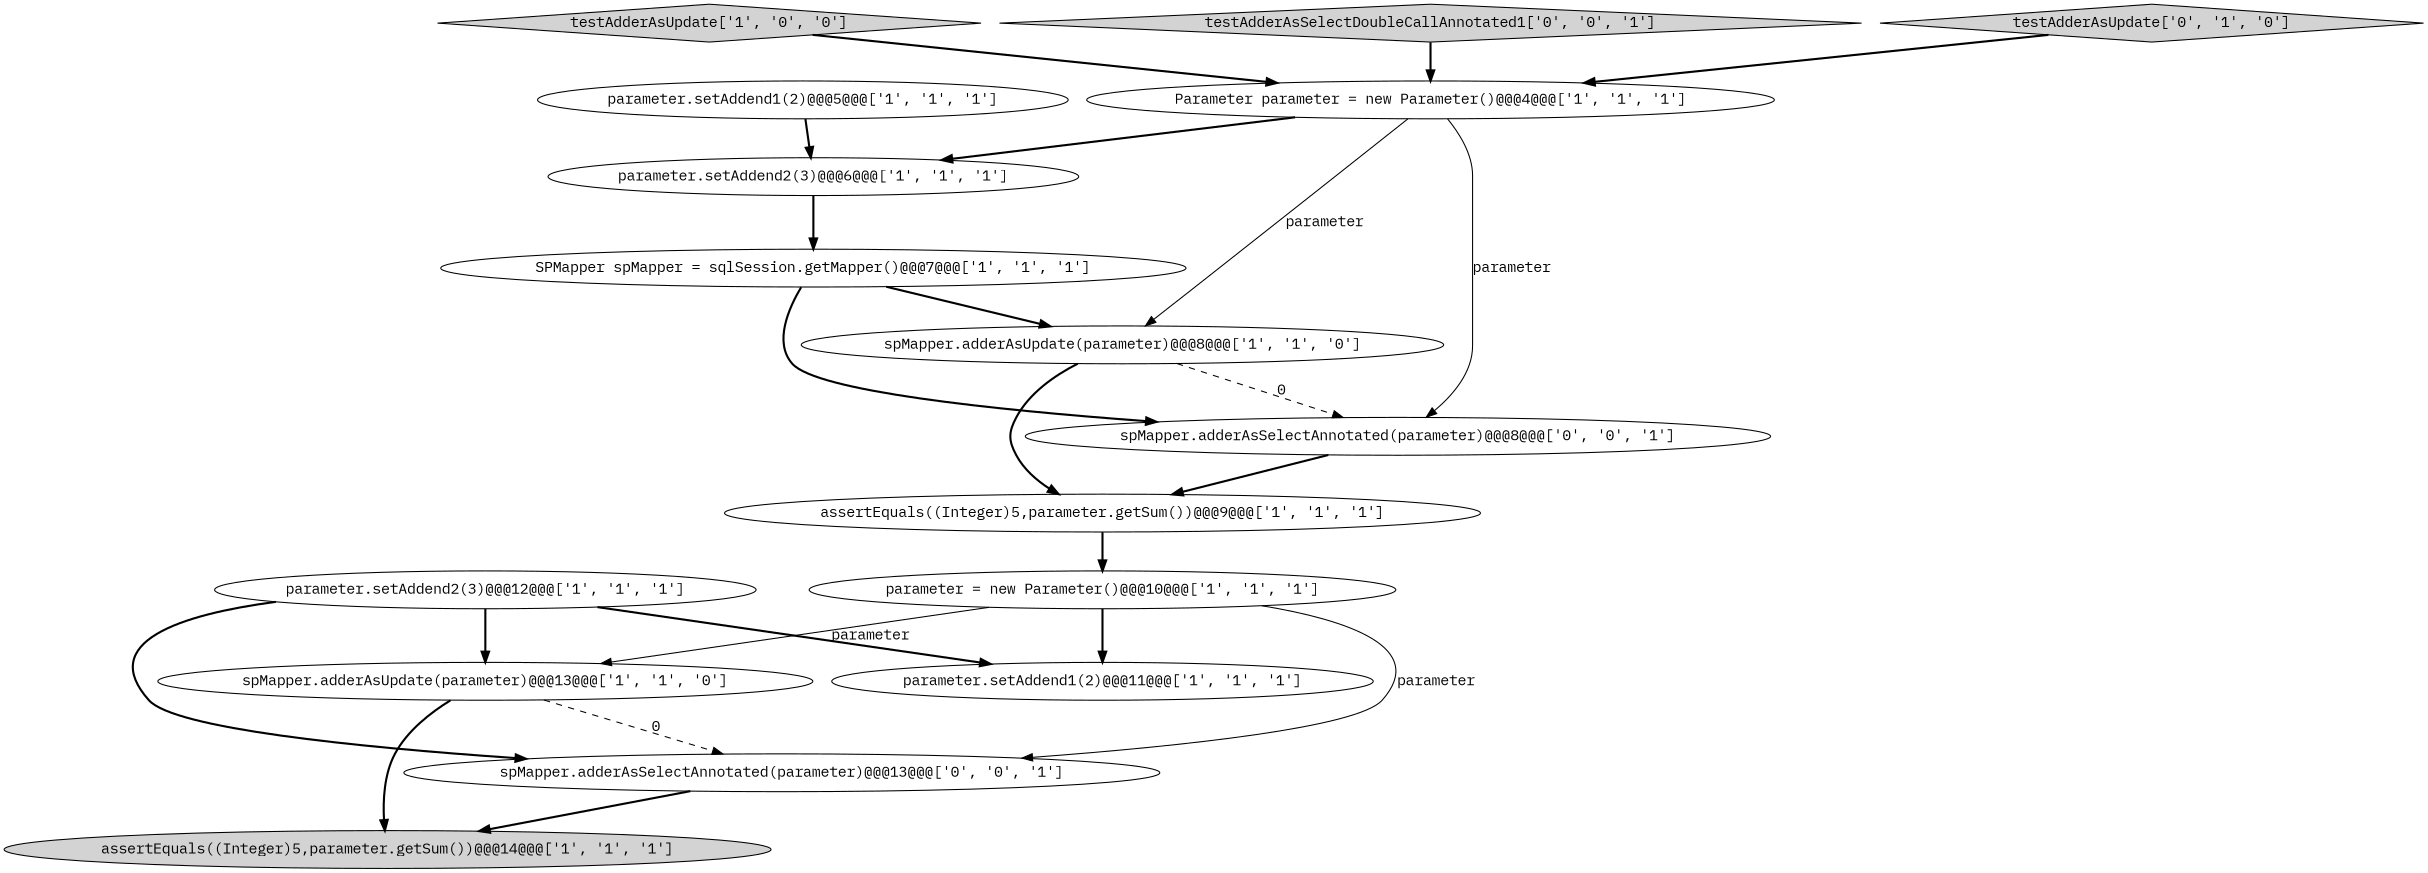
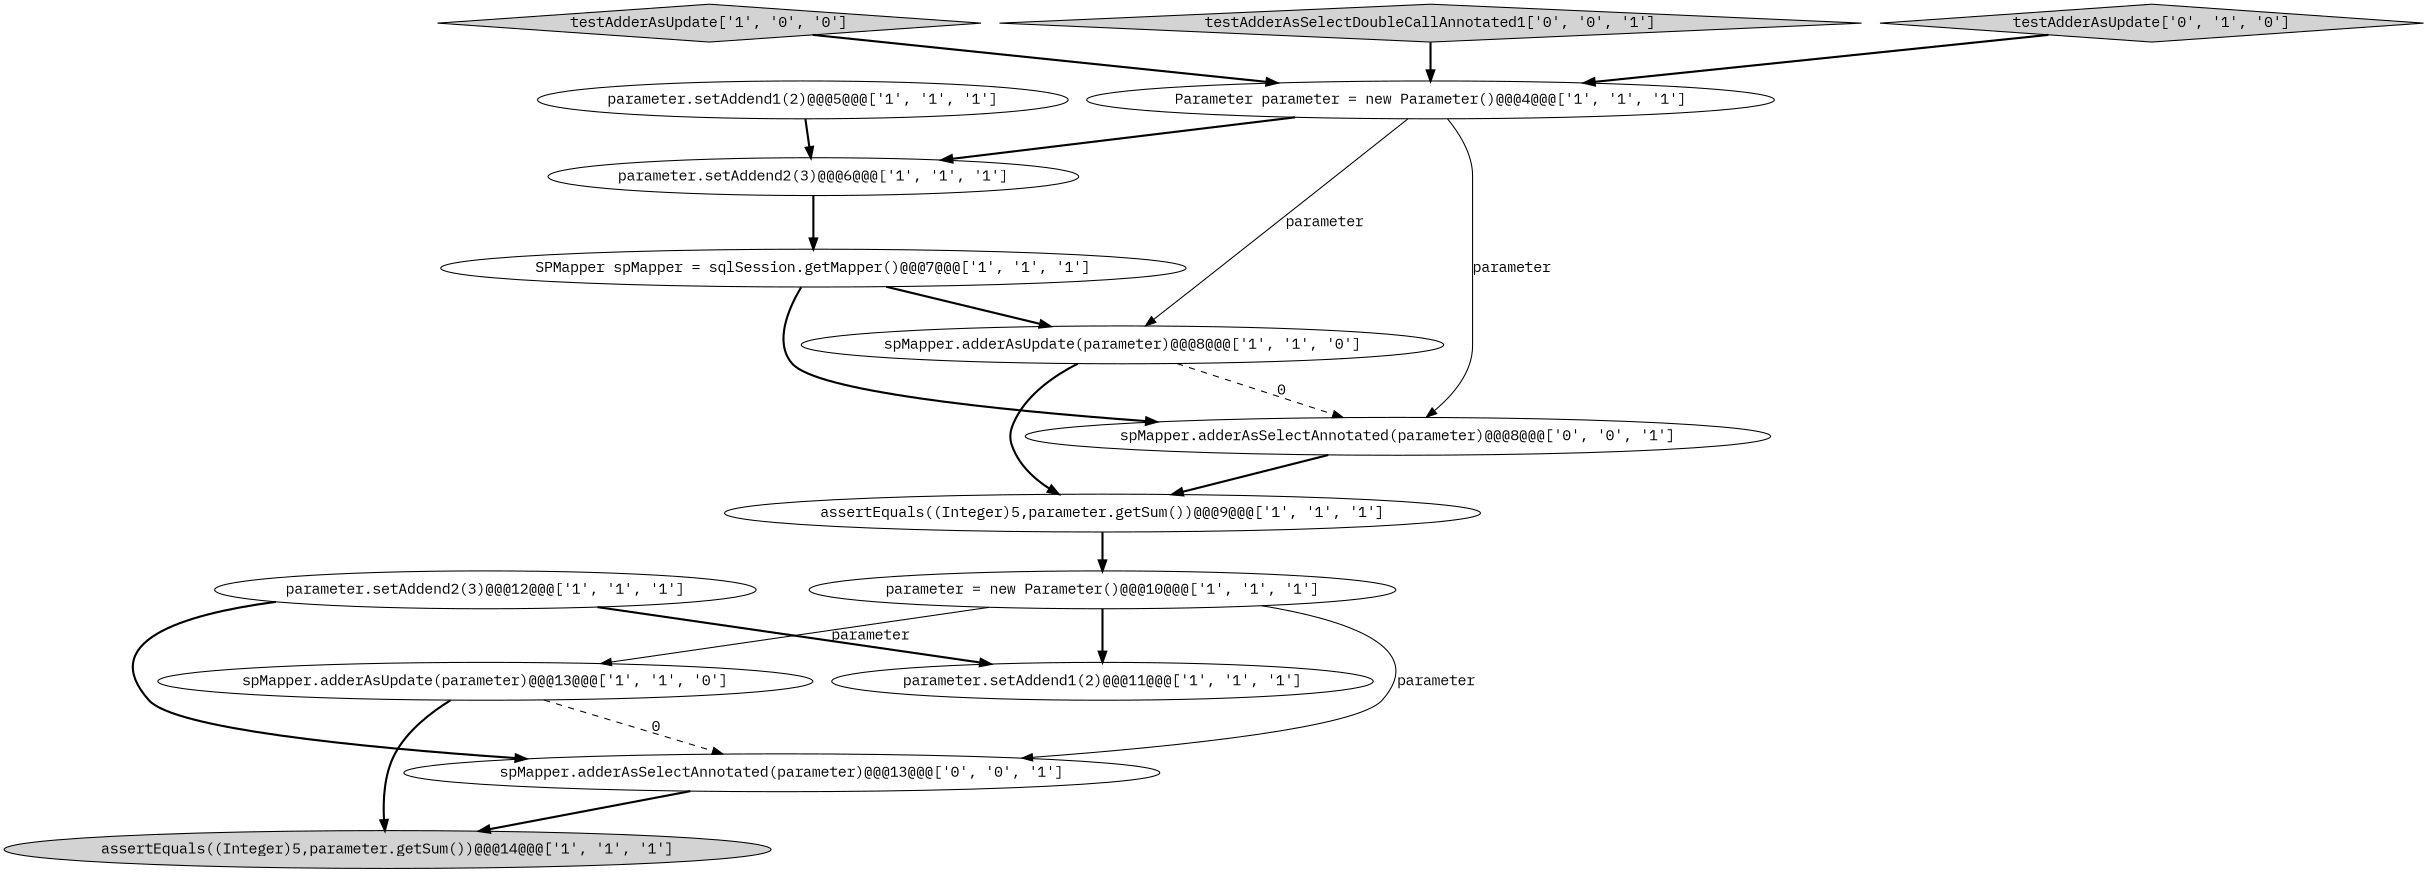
edge "parameter.setAddend2(3)@@@12@@@['1', '1', '1']" -> "spMapper.adderAsUpdate(parameter)@@@13@@@['1', '1', '0']": removed
